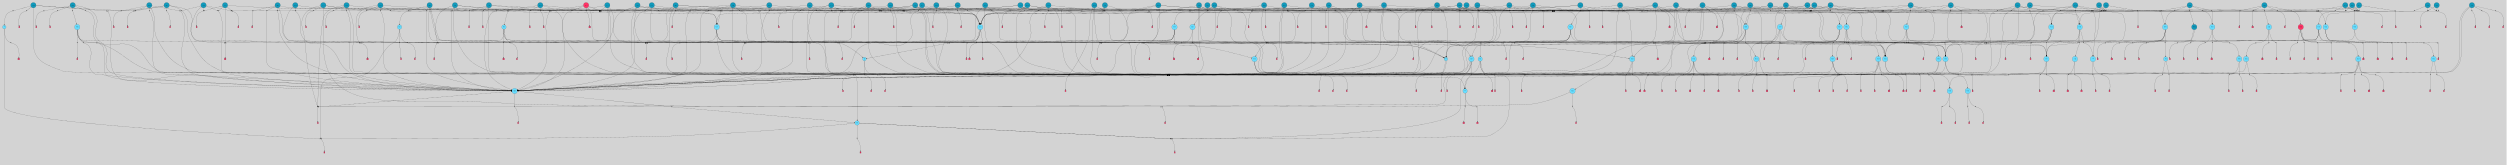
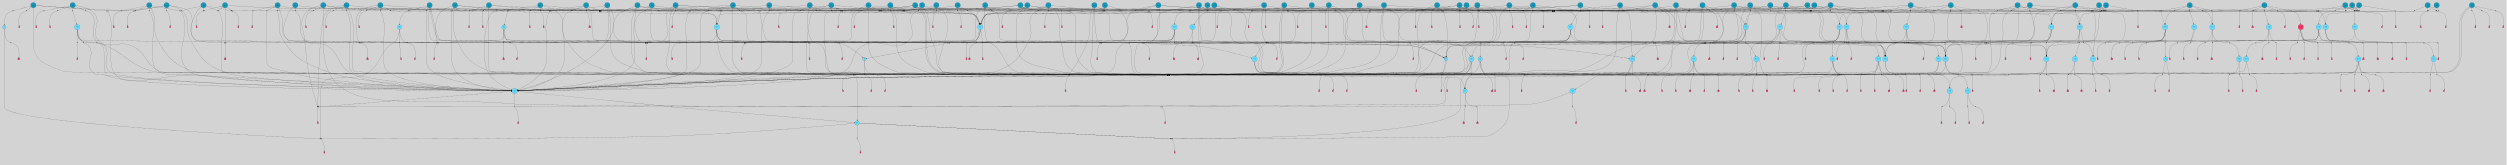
node "T871": fillcolor #ff3366 -> #1199bb
node "T902": fillcolor #1199bb -> #66ddff
